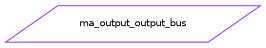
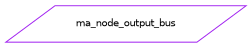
node "ma_output_output_bus": label "ma_output_output_bus" -> "ma_node_output_bus"
